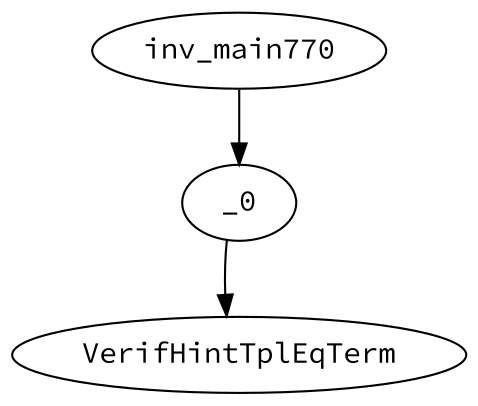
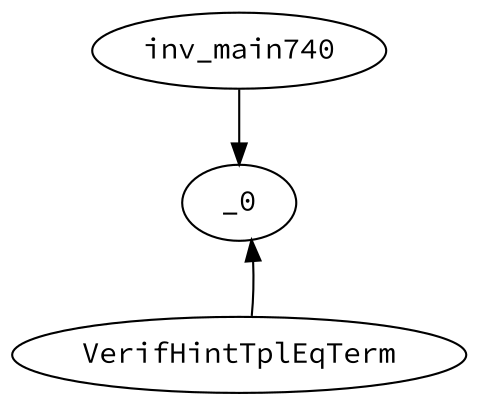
node "inv_main770": label "inv_main770" -> "inv_main740"
edge "_0" -> "VerifHintTplEqTerm": reversed
